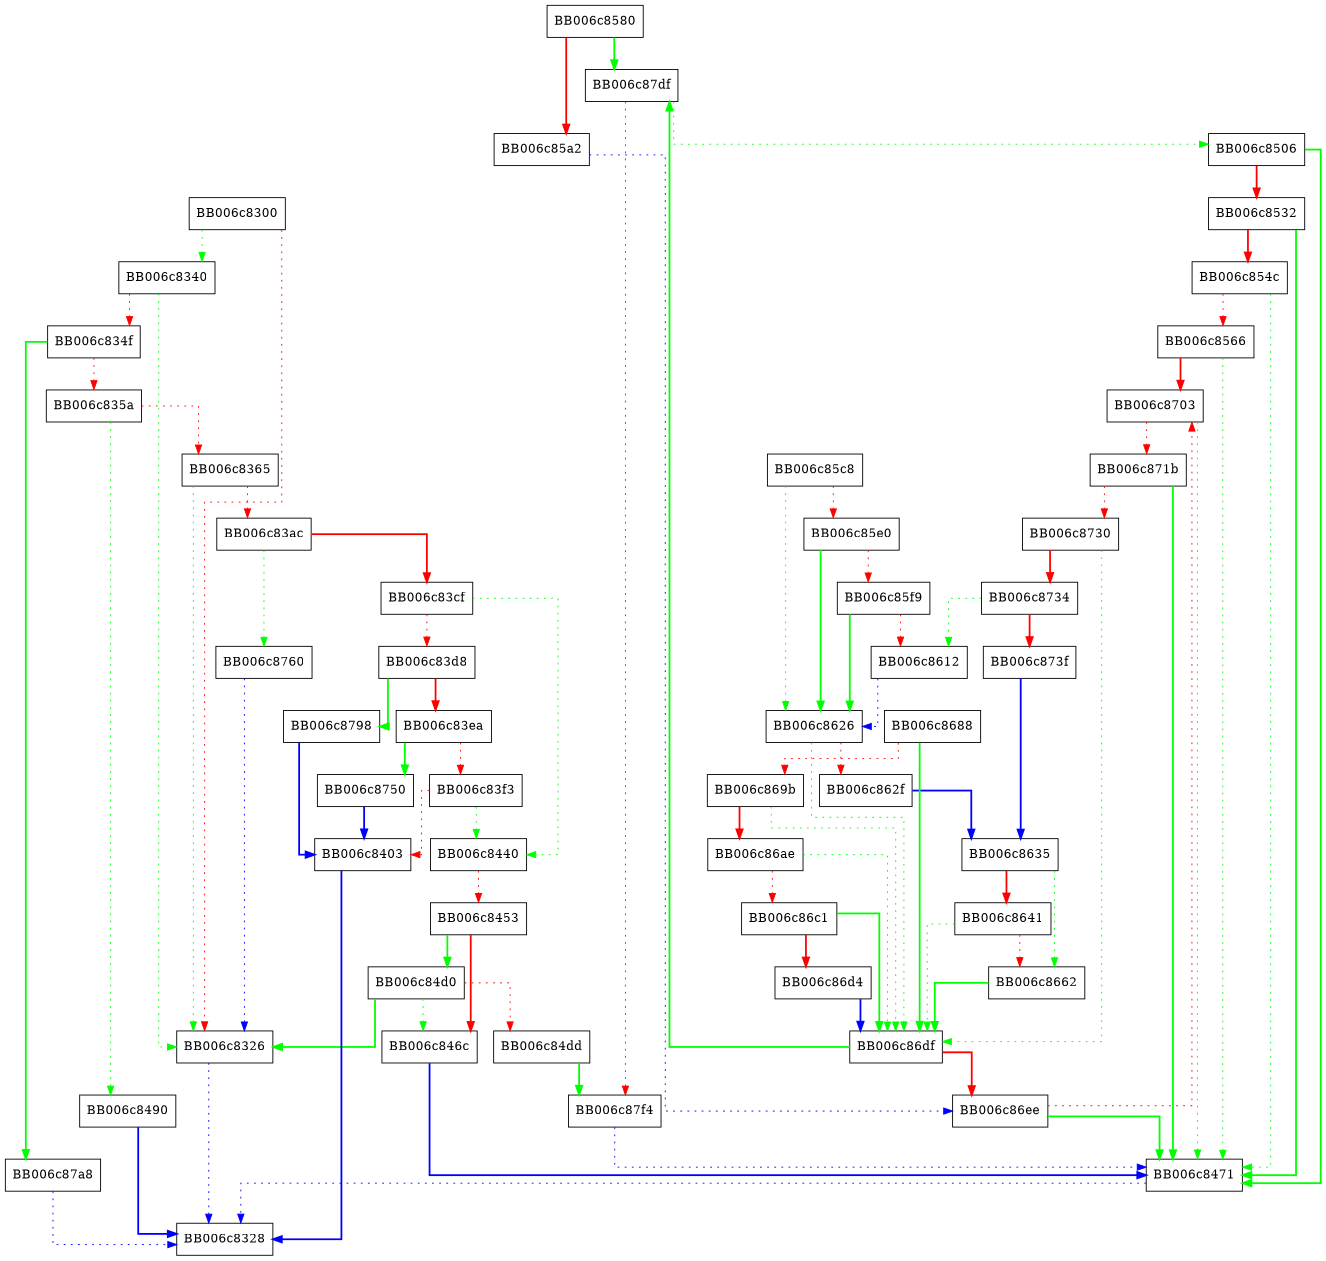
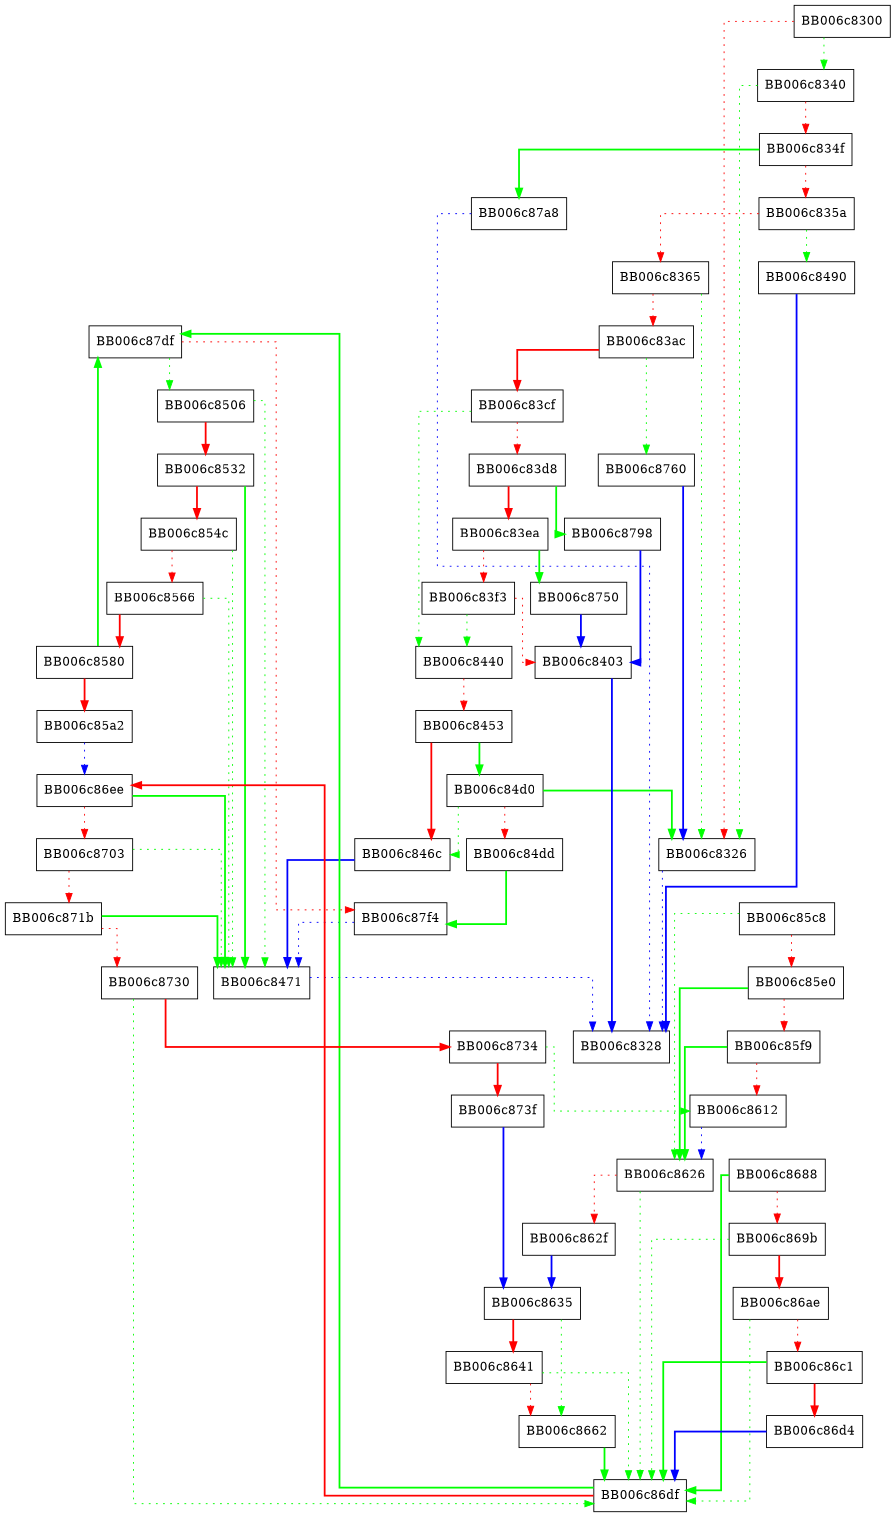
edge "BB006c8566" -> "BB006c8703": now "BB006c8566" -> "BB006c8580"
edge "BB006c8506" -> "BB006c8471": style bold -> dotted
edge "BB006c8760" -> "BB006c8326": style dotted -> bold
